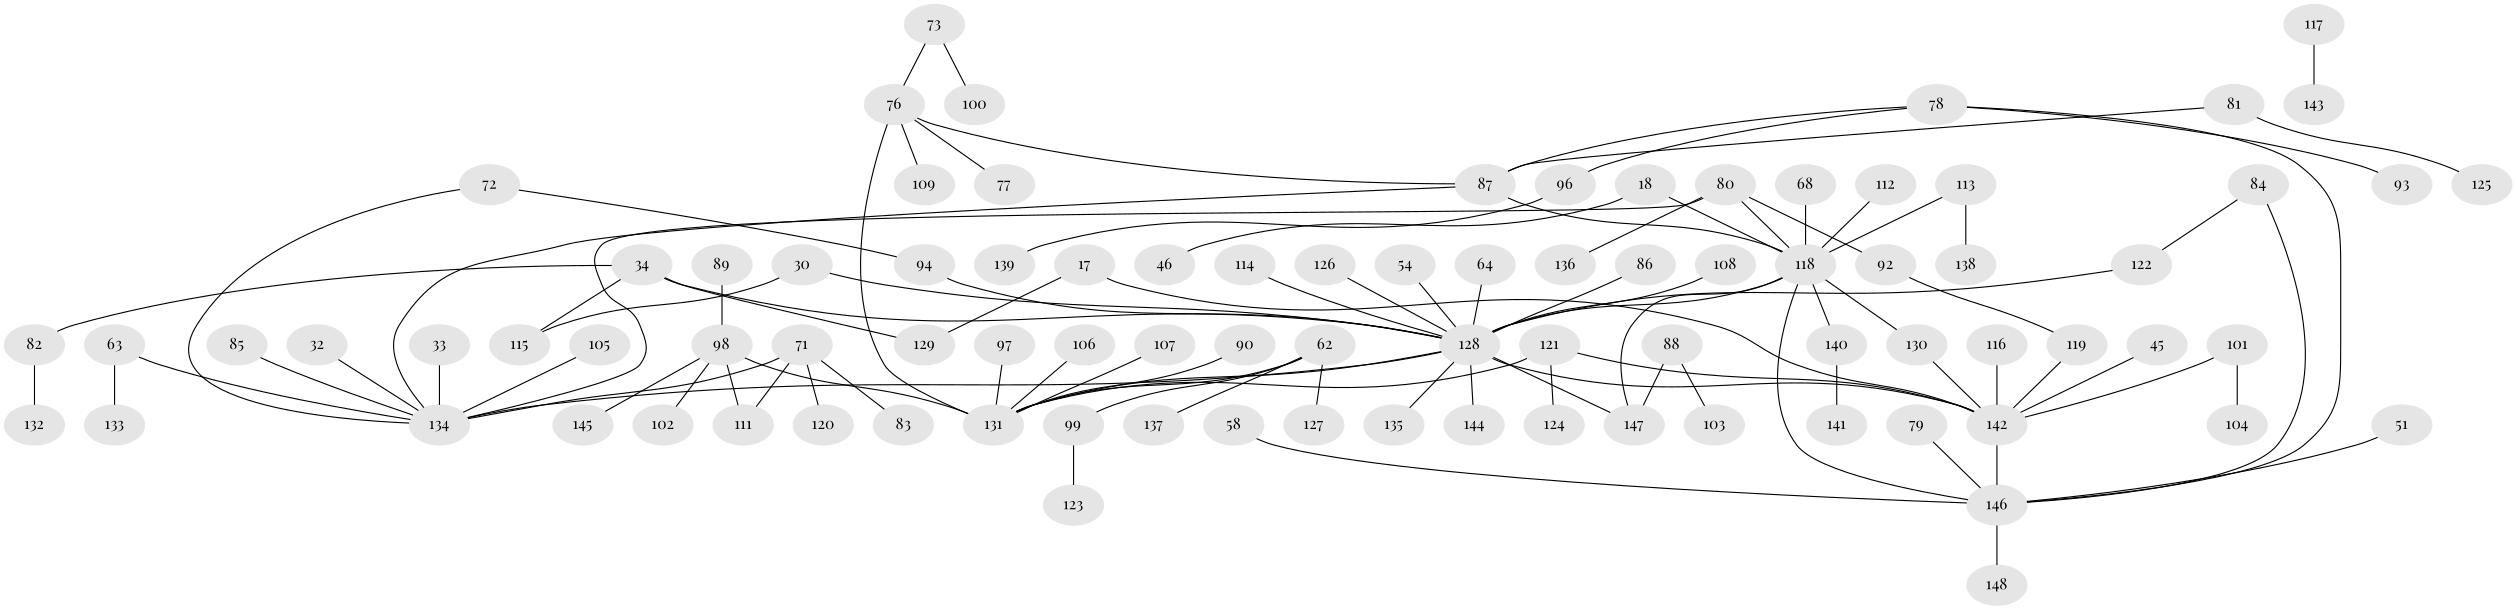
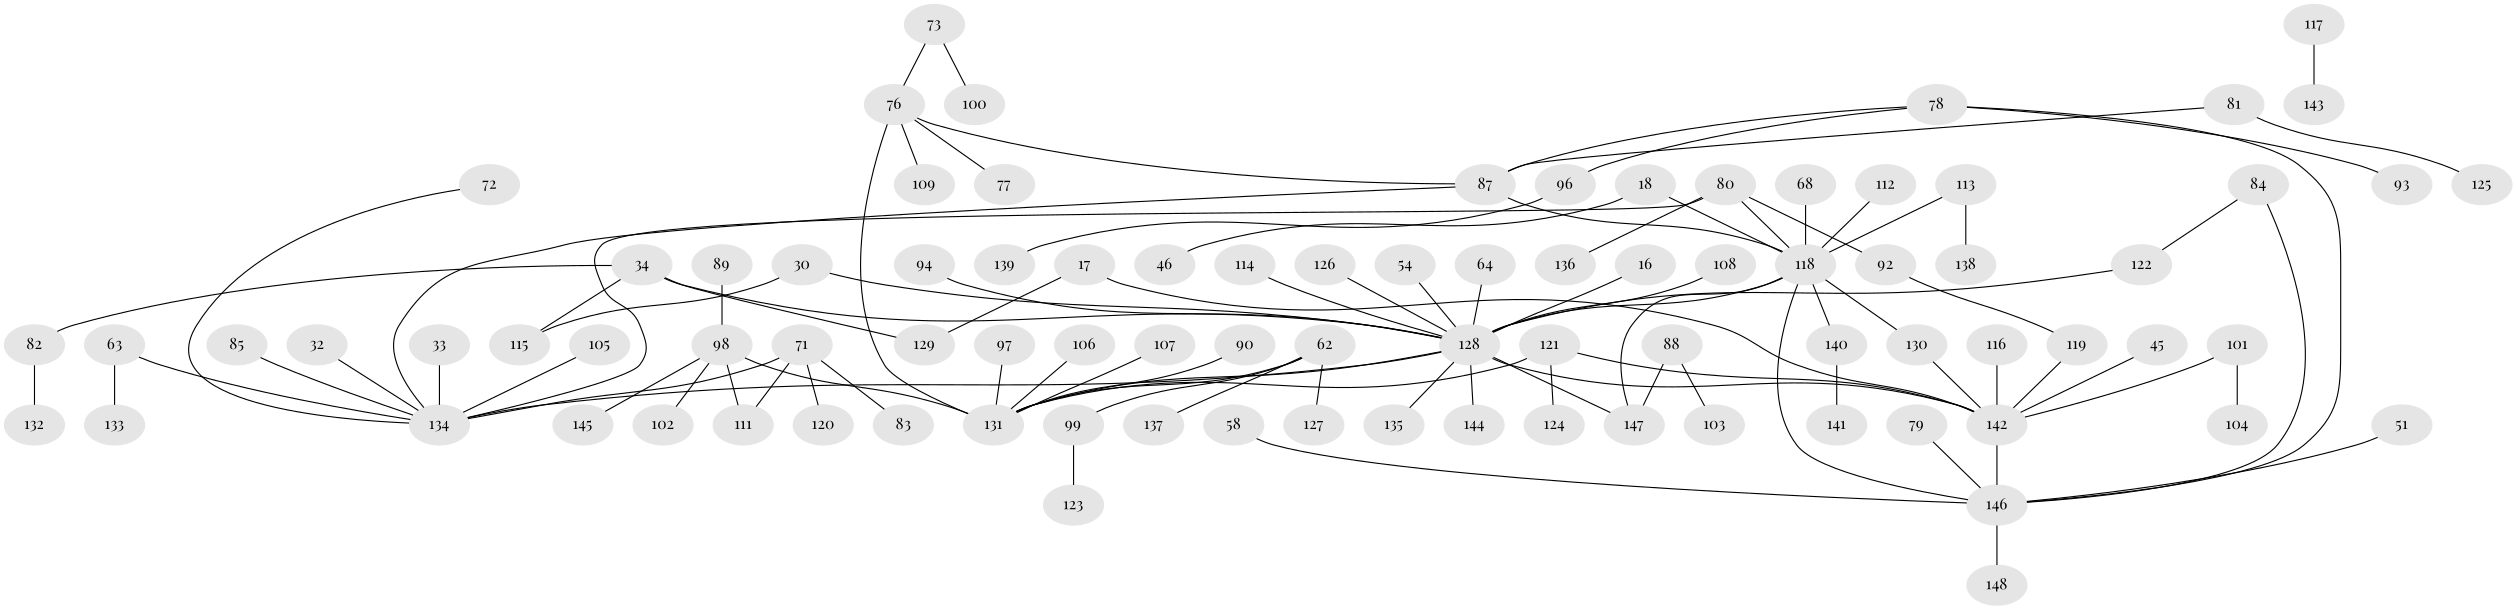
edge "72" -- "94": removed
node "86": label "86" -> "16"
